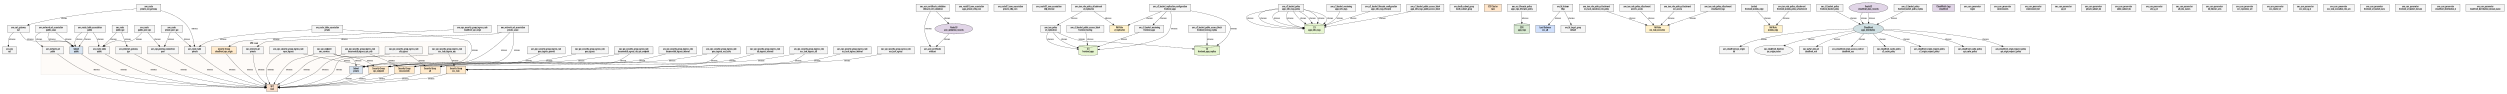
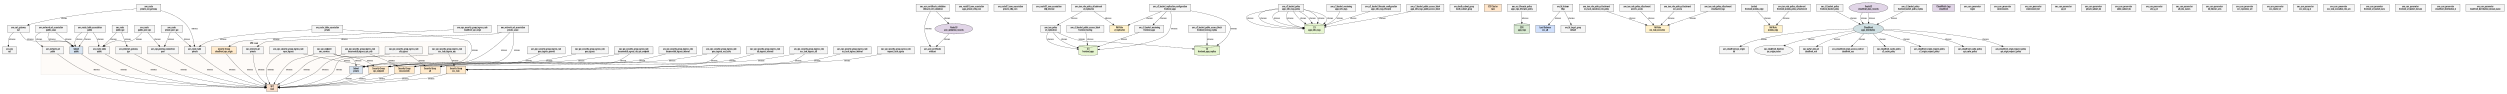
node "aws_vpc_security_group_egress_rule ecs_task_egress": label "aws_vpc_security_group_egress_rule ecs_task_egress" -> "aws_vpc_security_group_egress_rule request_task_egress"
